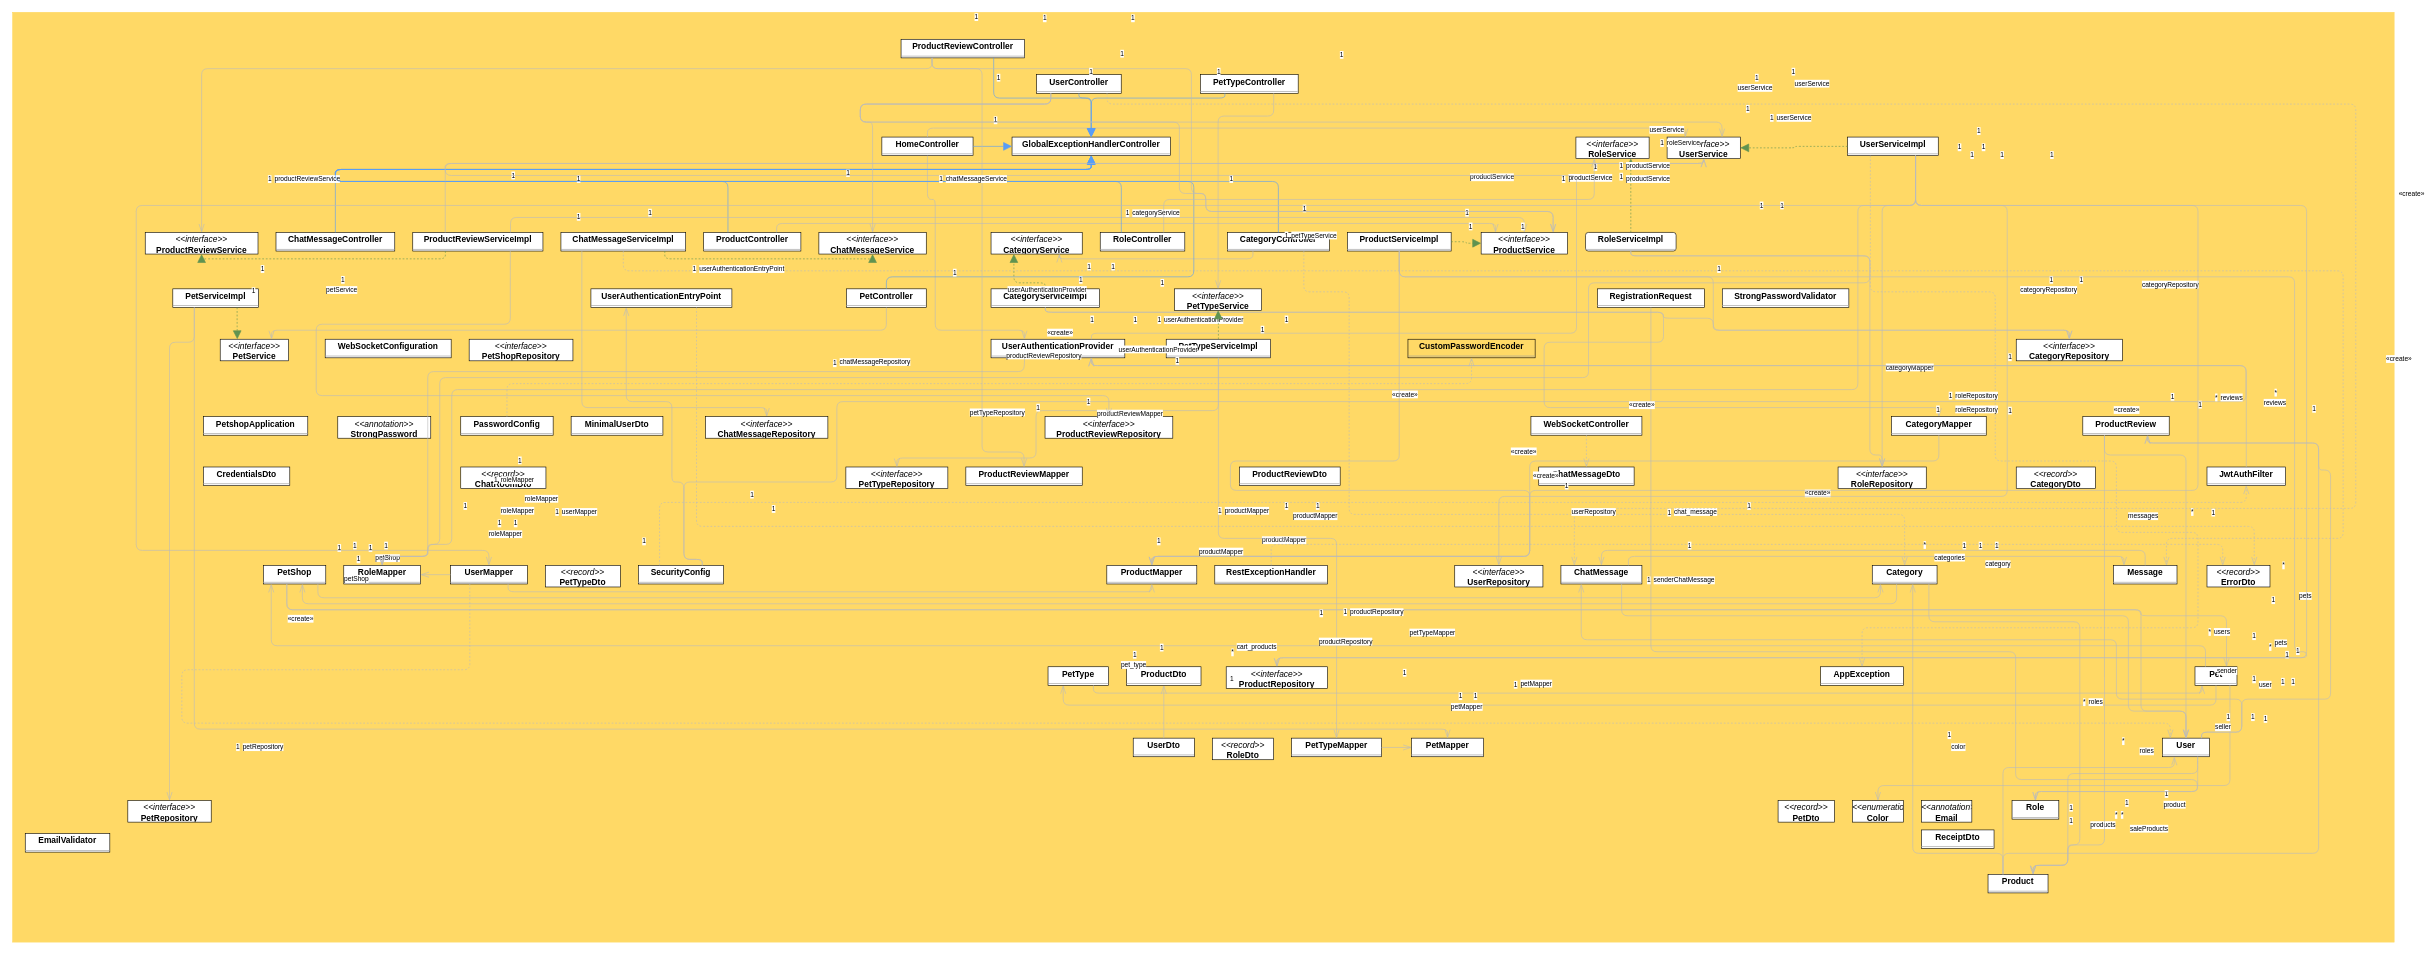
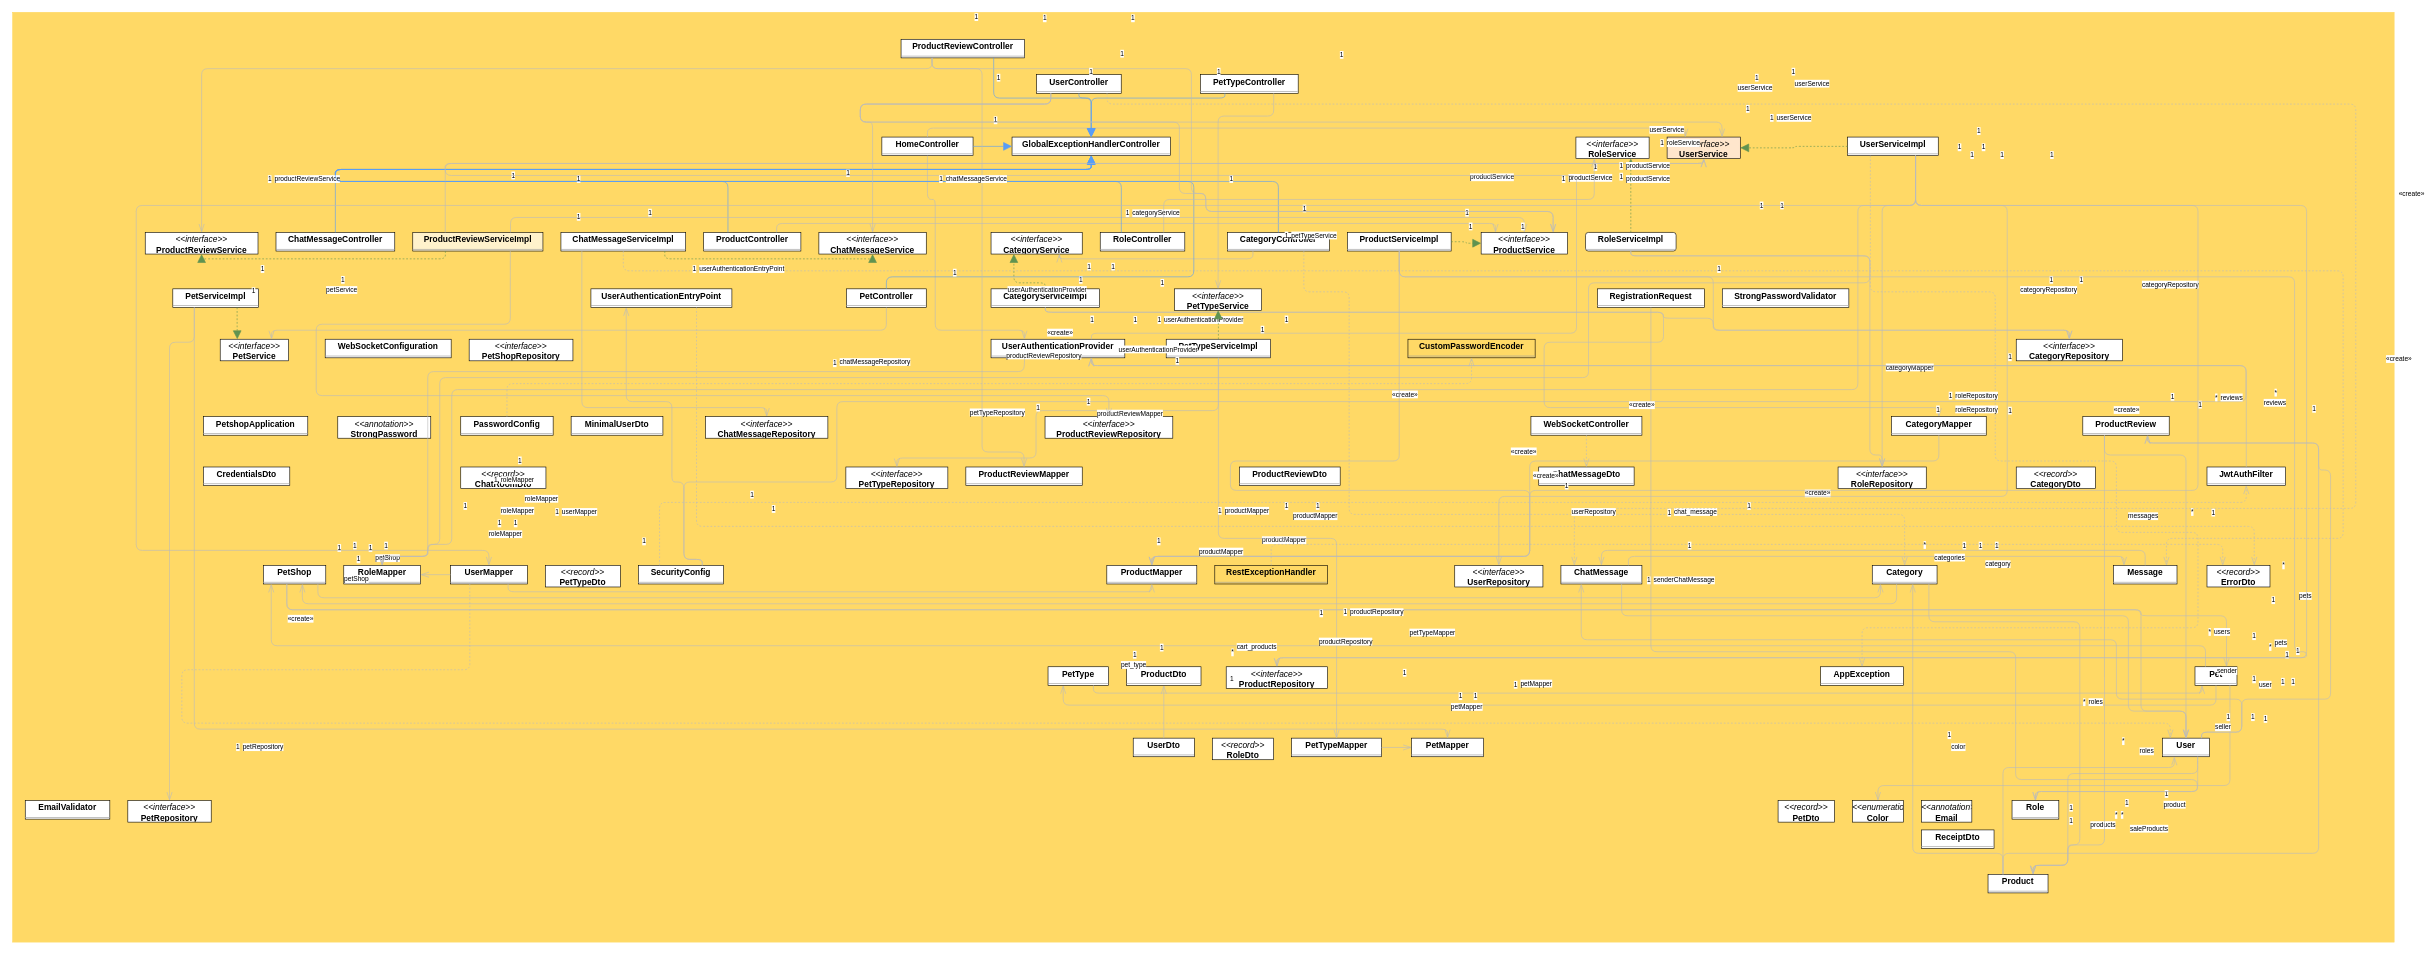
node "<<interface>> UserService": fillcolor #ffffff -> #ffe6cc
node "ProductReviewServiceImpl": fillcolor #ffffff -> #fff2cc
node "RestExceptionHandler": fillcolor #ffffff -> #ffd966
node "EmailValidator": moved (67, 843) -> (67, 810)
